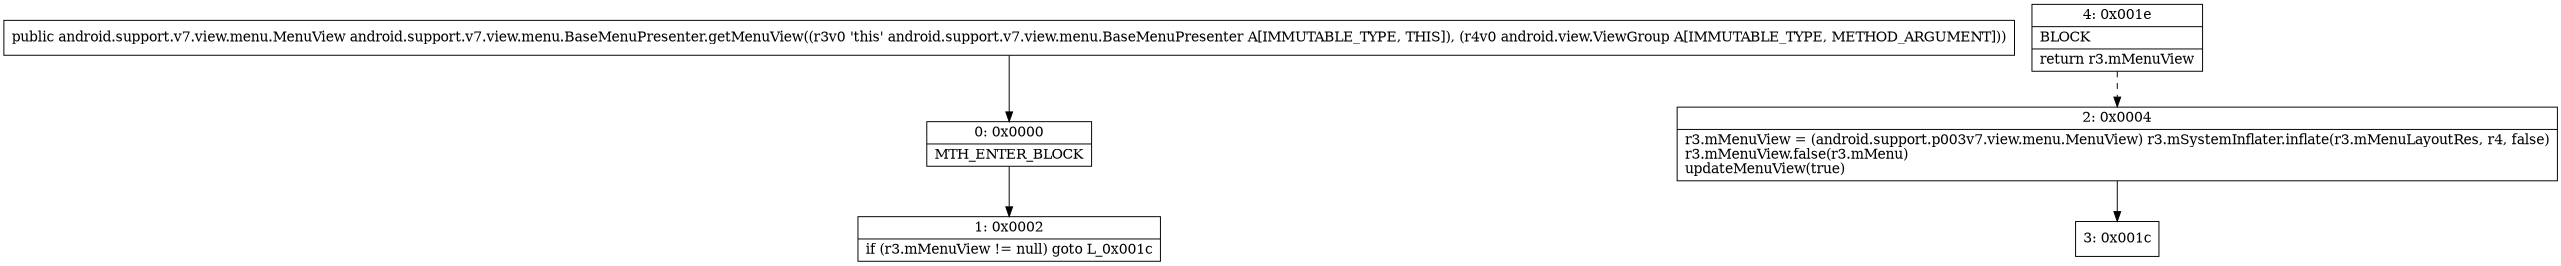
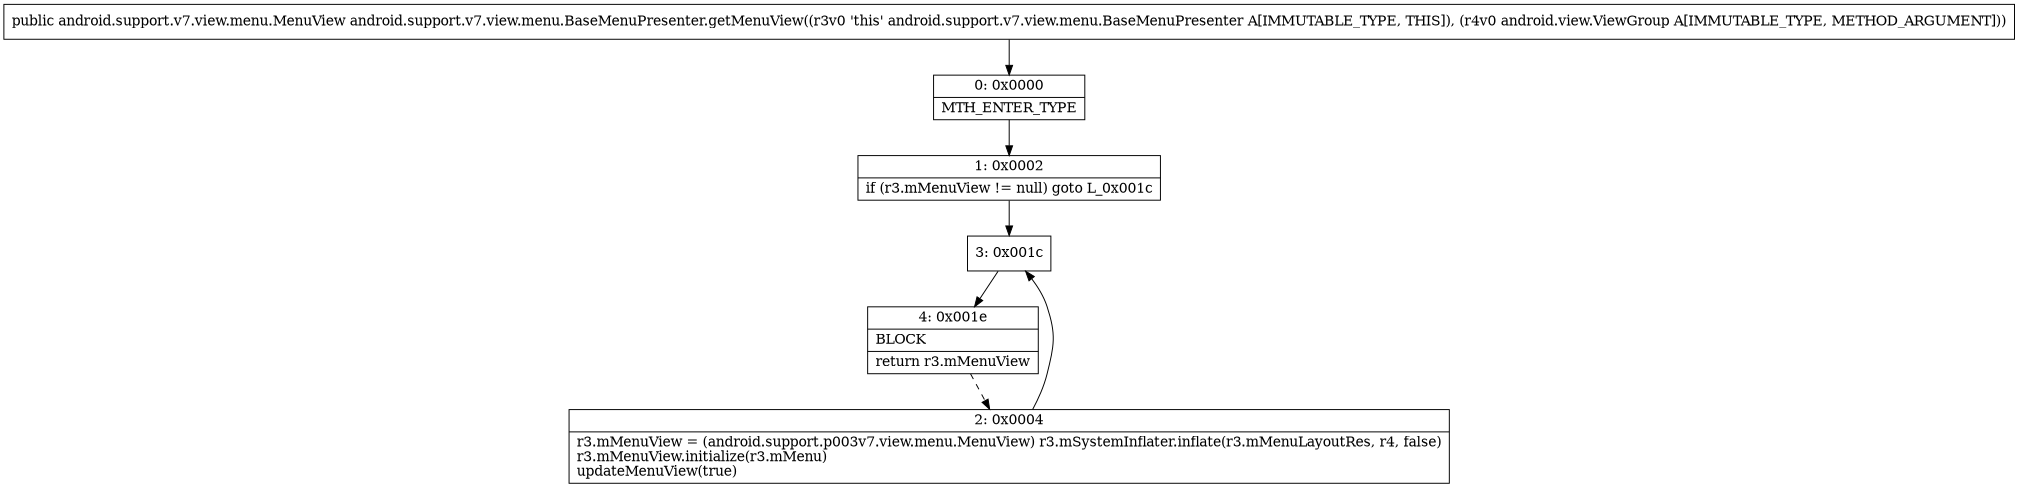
node "0: 0x0000": text "MTH_ENTER_BLOCK" -> "MTH_ENTER_TYPE"
node "2: 0x0004": text "r3.mMenuView.false(r3.mMenu)" -> "r3.mMenuView.initialize(r3.mMenu)"
edge "1: 0x0002" -> "3: 0x001c": added
edge "3: 0x001c" -> "4: 0x001e": added
